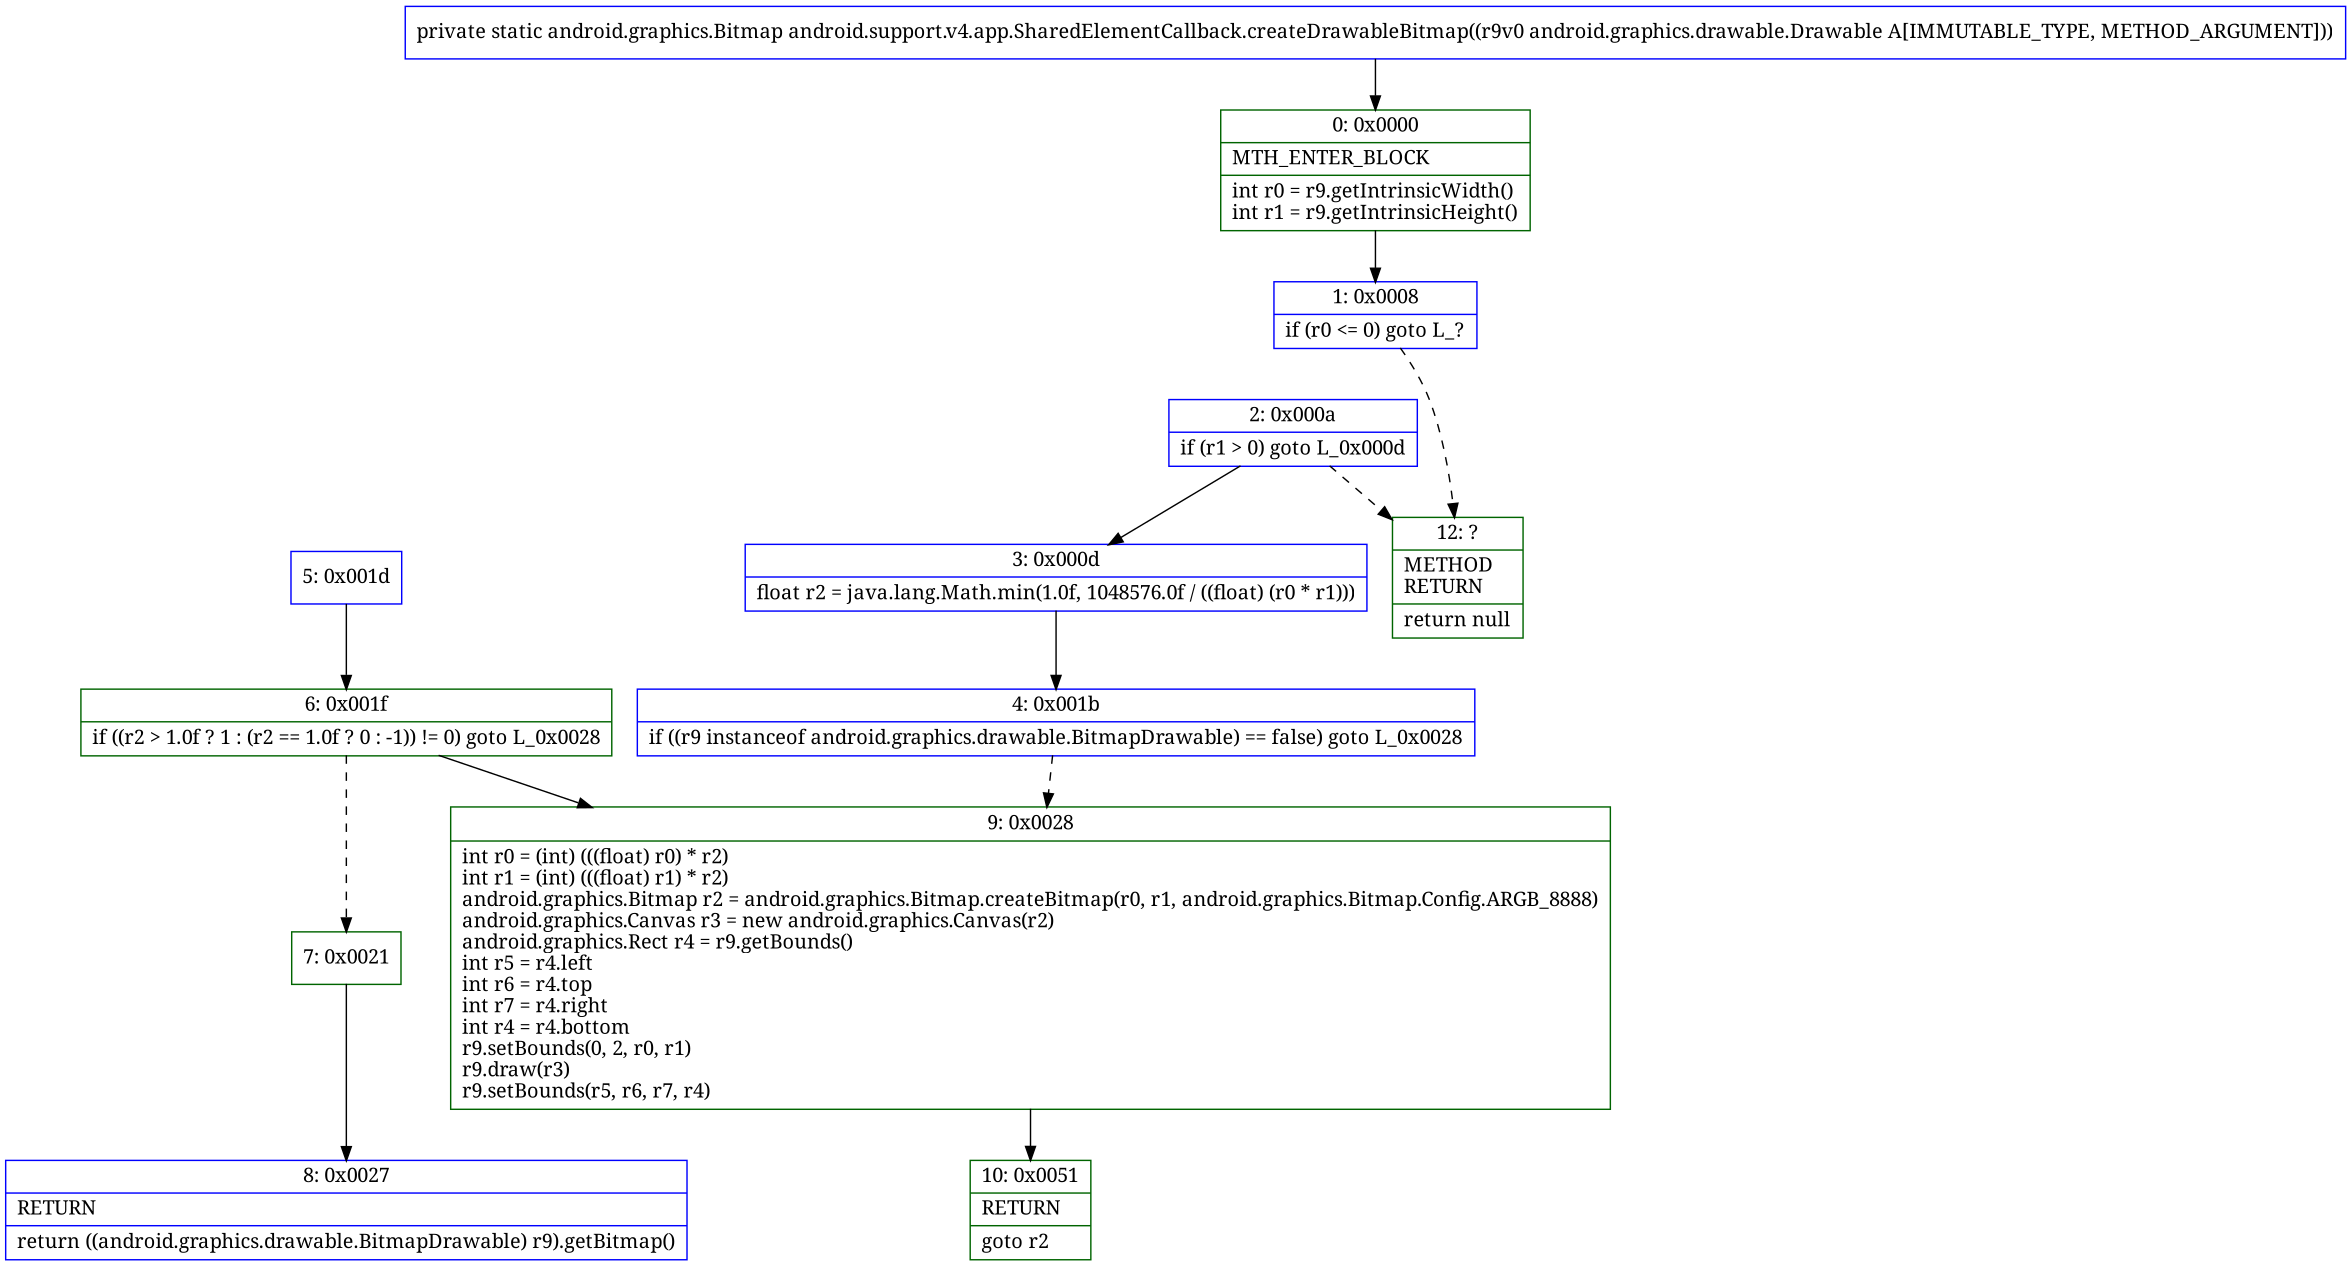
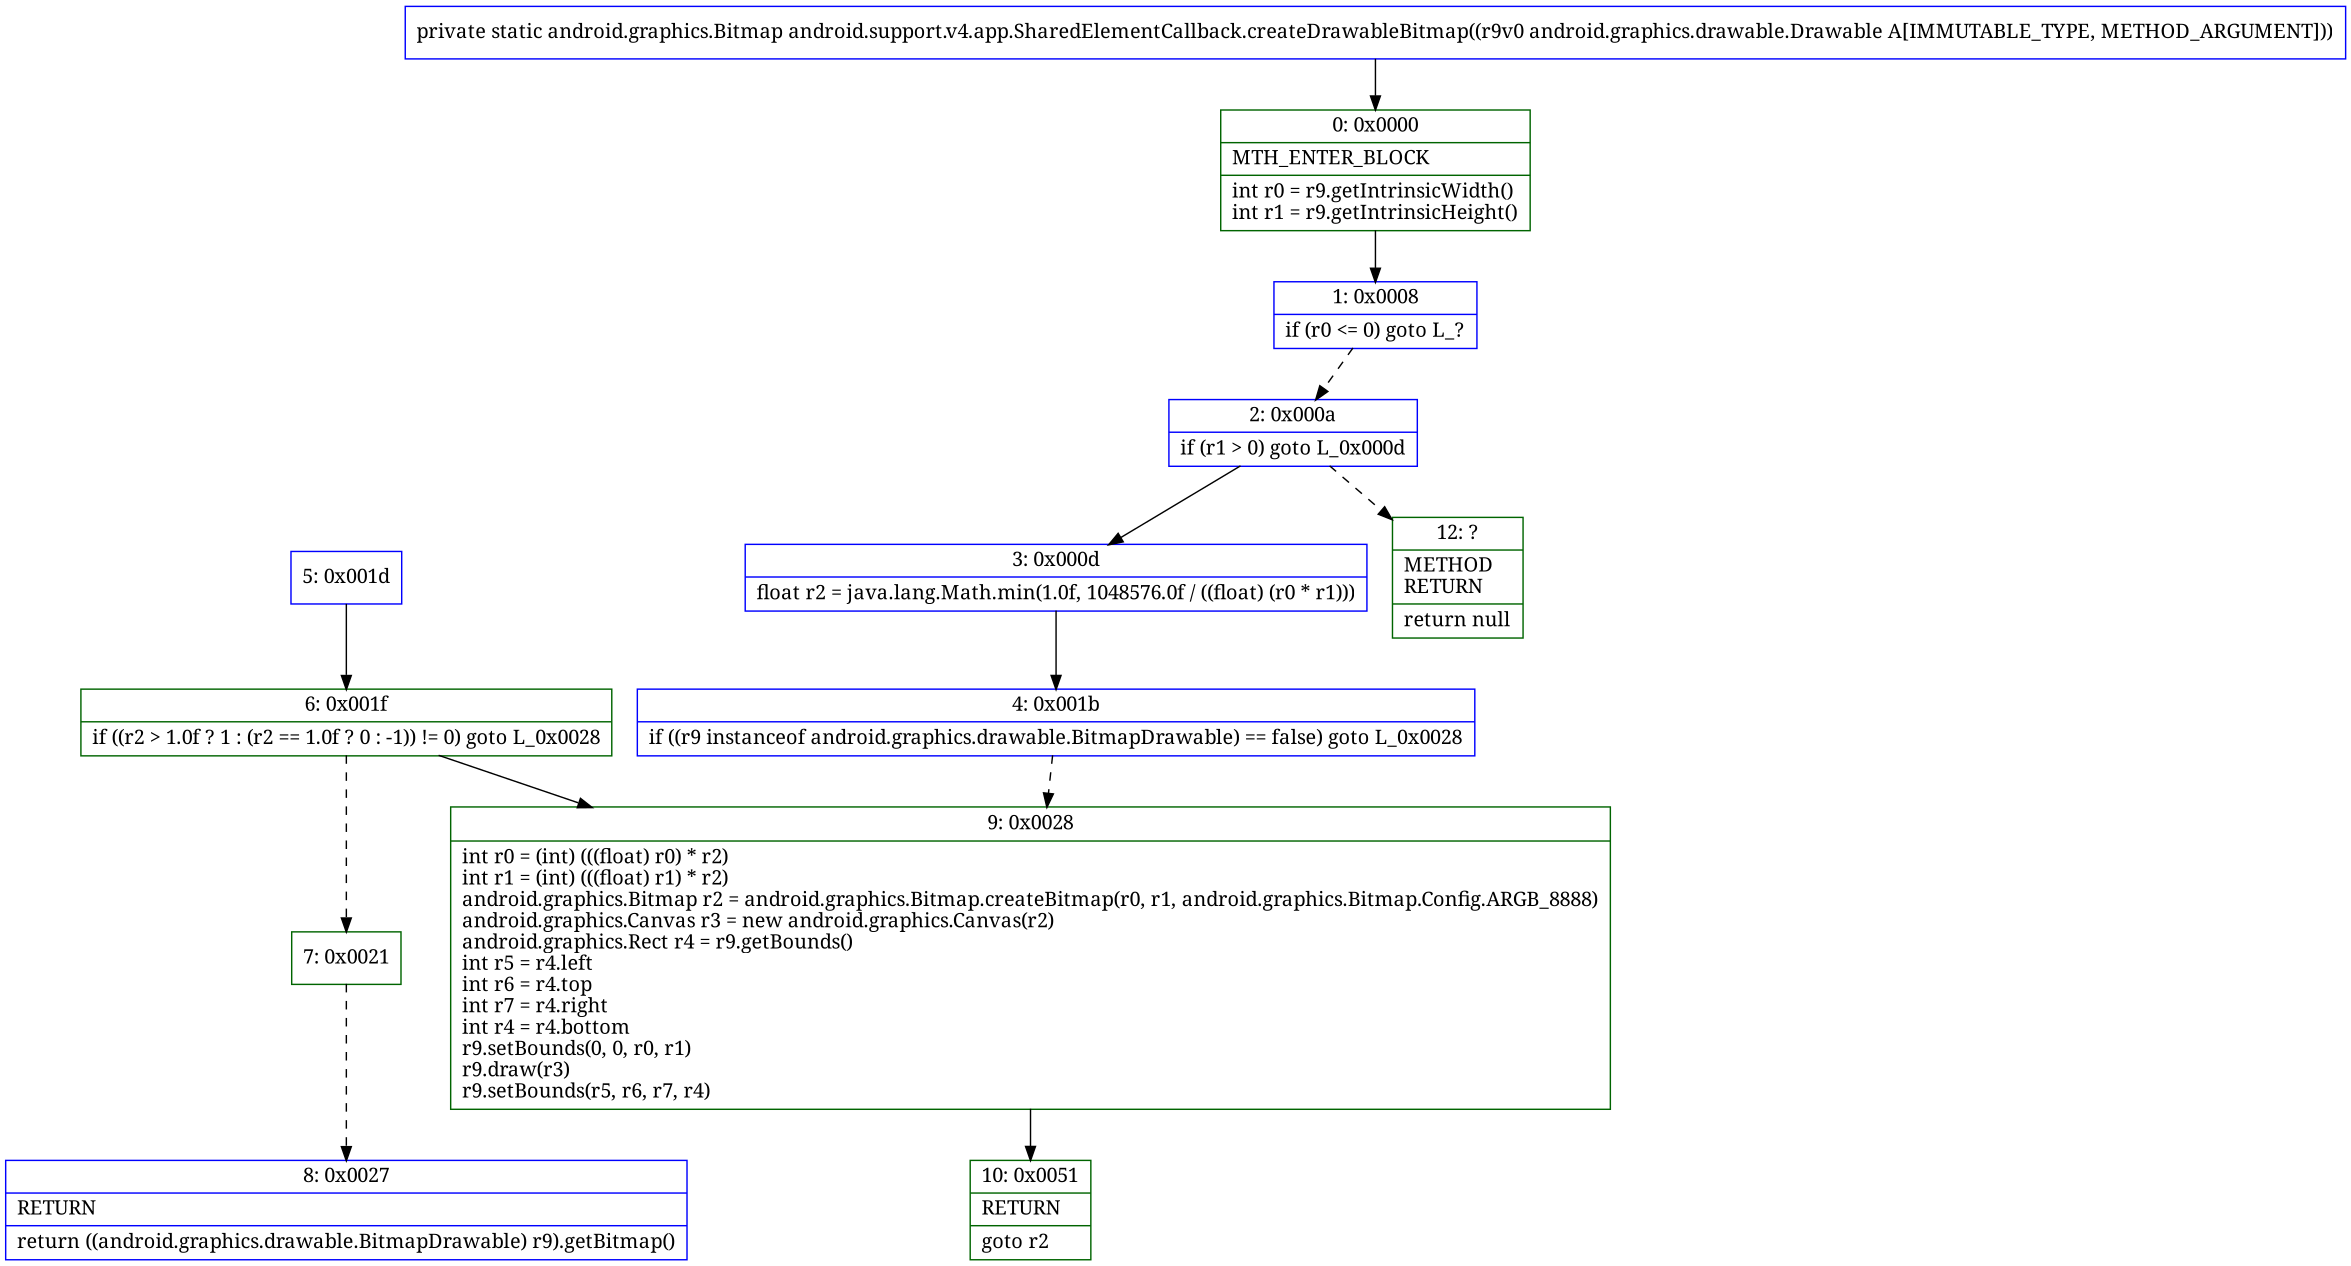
edge "1: 0x0008" -> "12: ?": now "1: 0x0008" -> "2: 0x000a"
node "9: 0x0028": text "r9.setBounds(0, 2, r0, r1)" -> "r9.setBounds(0, 0, r0, r1)"
edge "7: 0x0021" -> "8: 0x0027": style solid -> dashed
